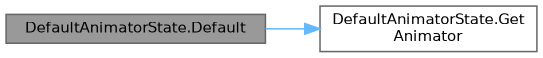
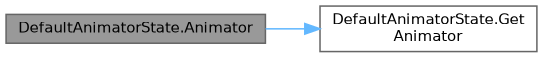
node "DefaultAnimatorState.Default": label "DefaultAnimatorState.Default" -> "DefaultAnimatorState.Animator"
